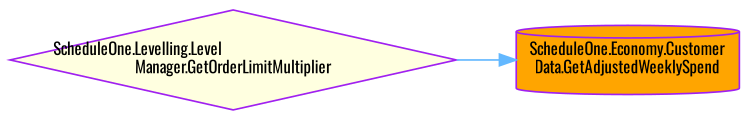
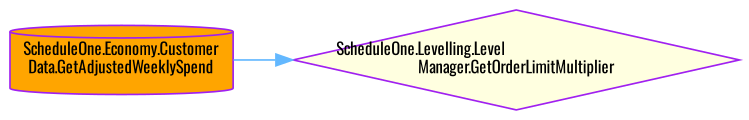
edge "ScheduleOne.Levelling.Level Manager.GetOrderLimitMultiplier" -> "ScheduleOne.Economy.Customer Data.GetAdjustedWeeklySpend": reversed
